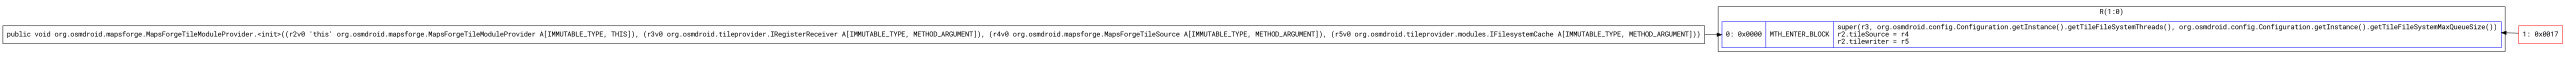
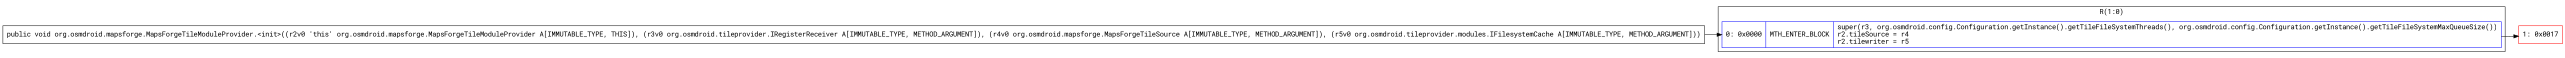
edge "1: 0x0017" -> "0: 0x0000": reversed
